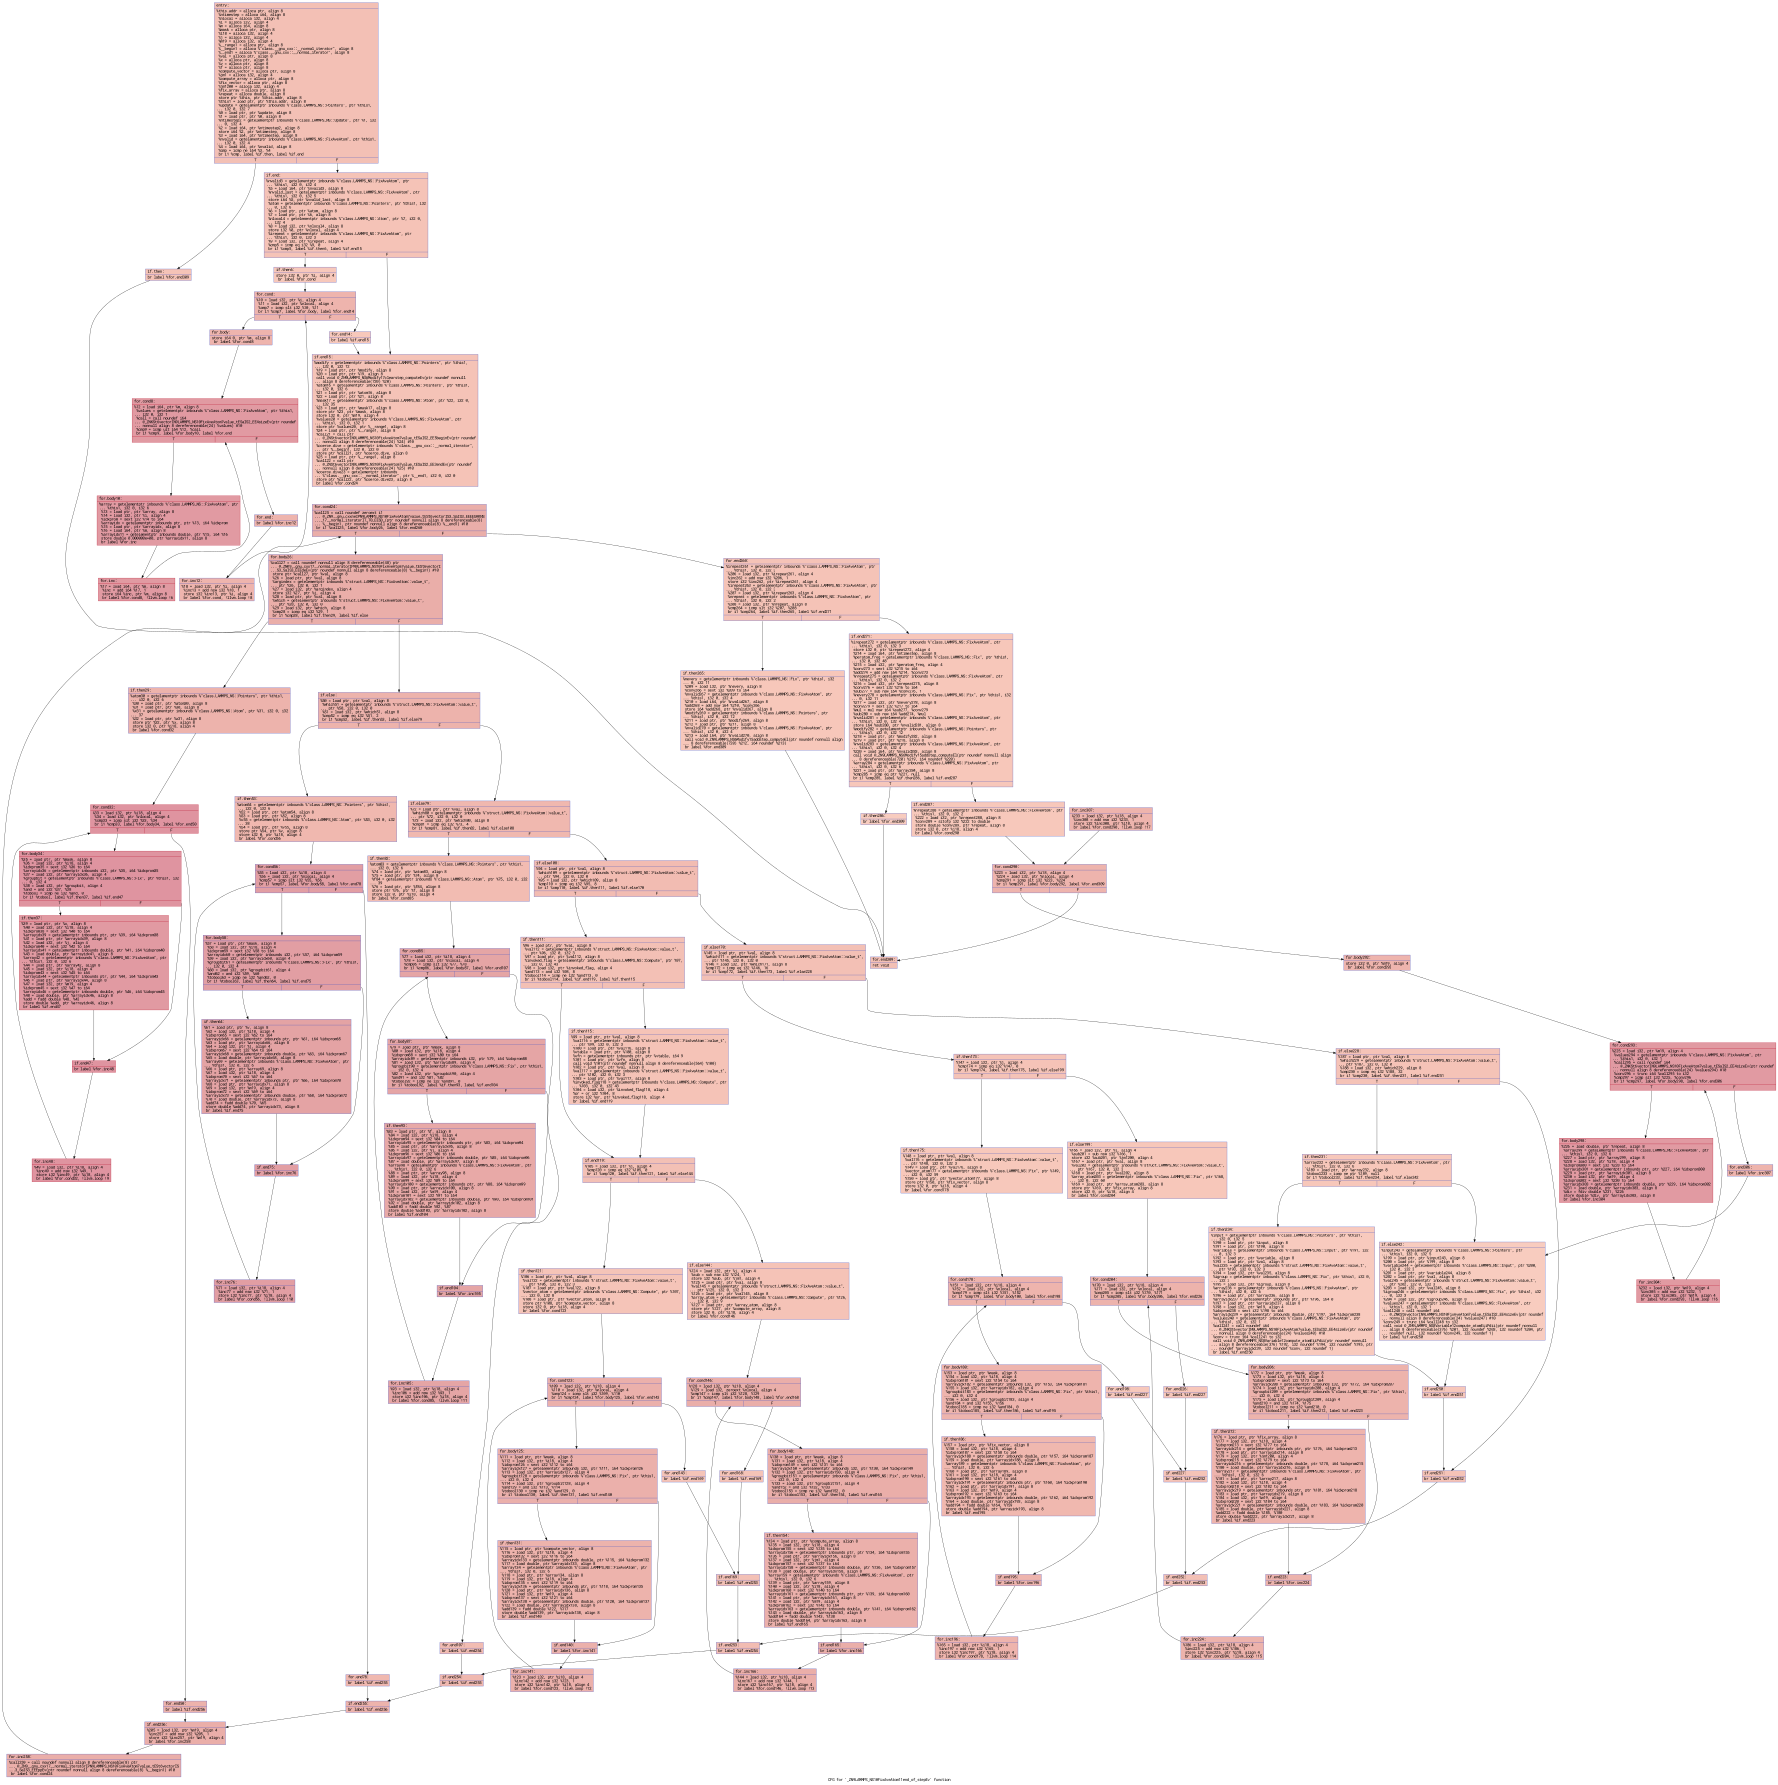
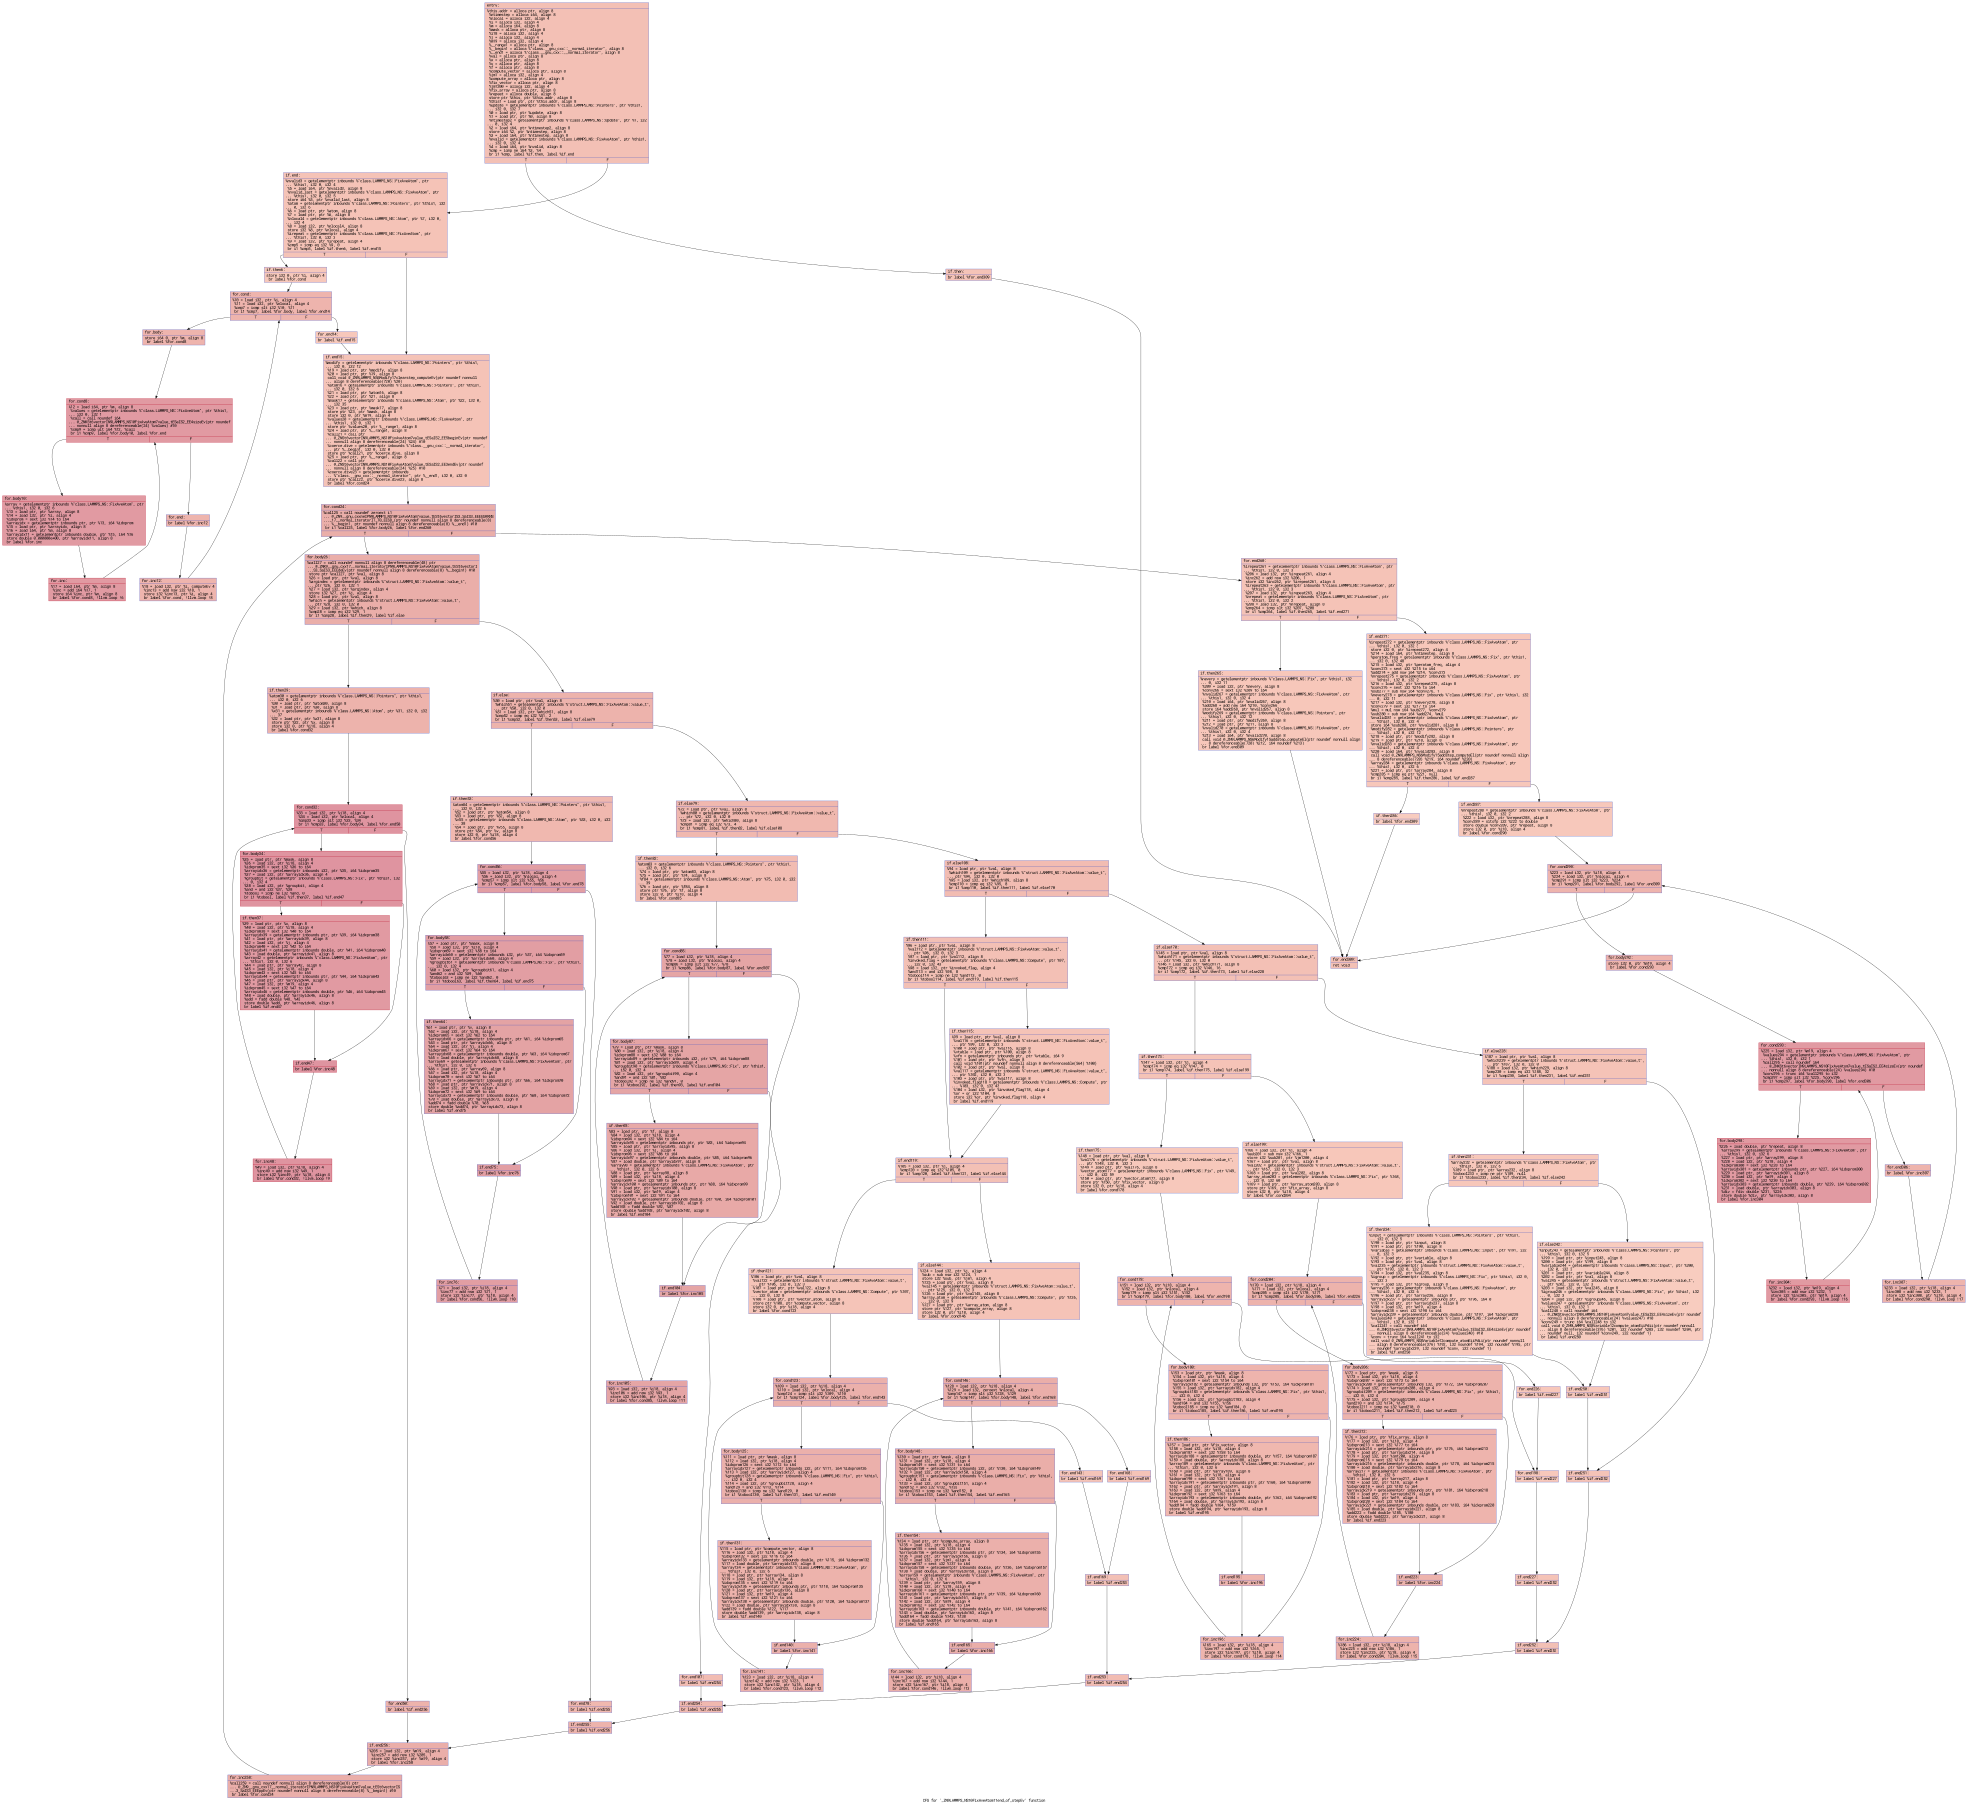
node "for.inc12:": text "%18 = load i32, ptr %i, align 4" -> "%18 = load i32, ptr %i, computeEv 4"
edge "for.end306:" -> "if.else242:": now "for.end306:" -> "for.inc307:"
edge "for.end226:" -> "if.end227:": now "for.end226:" -> "for.end198:"
edge "for.body180:" -> "if.end195:": now "for.body180:" -> "for.inc196:"
